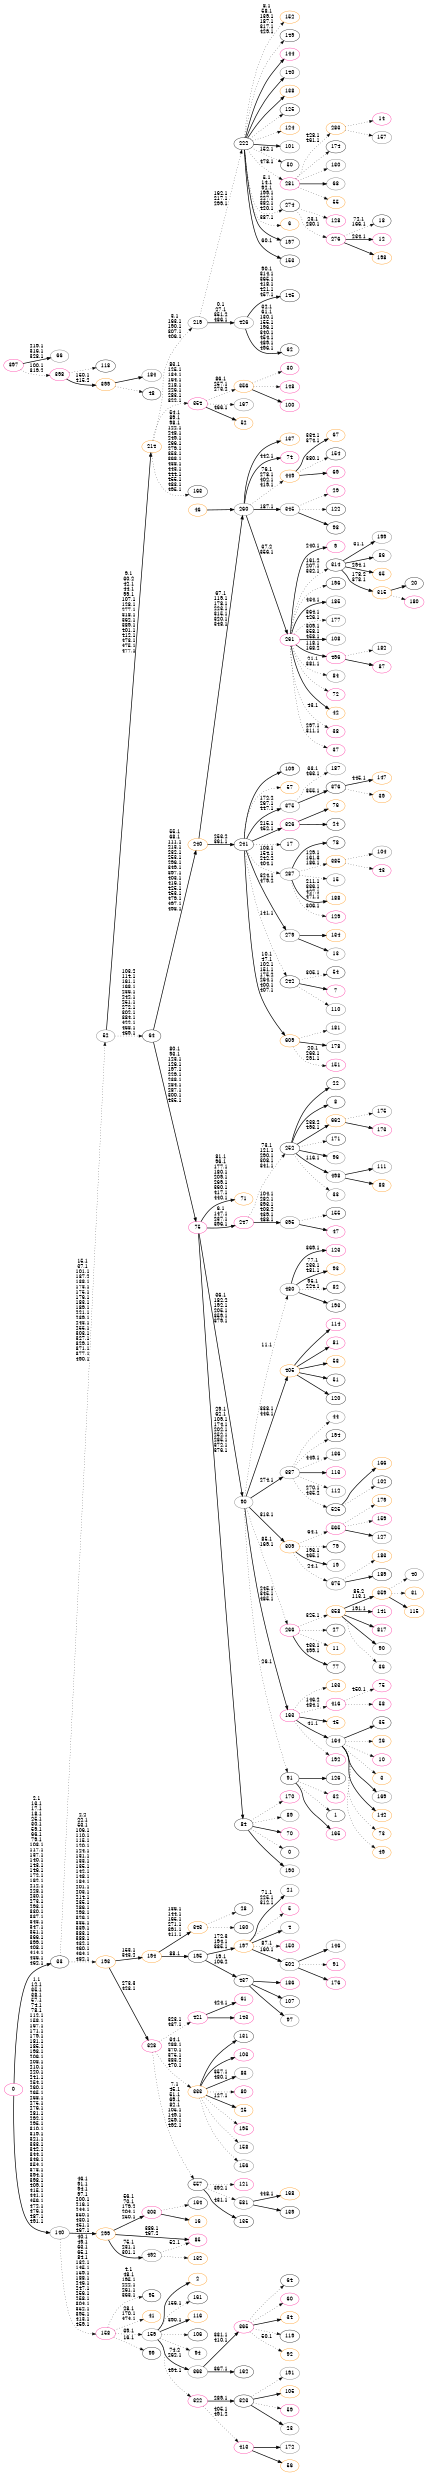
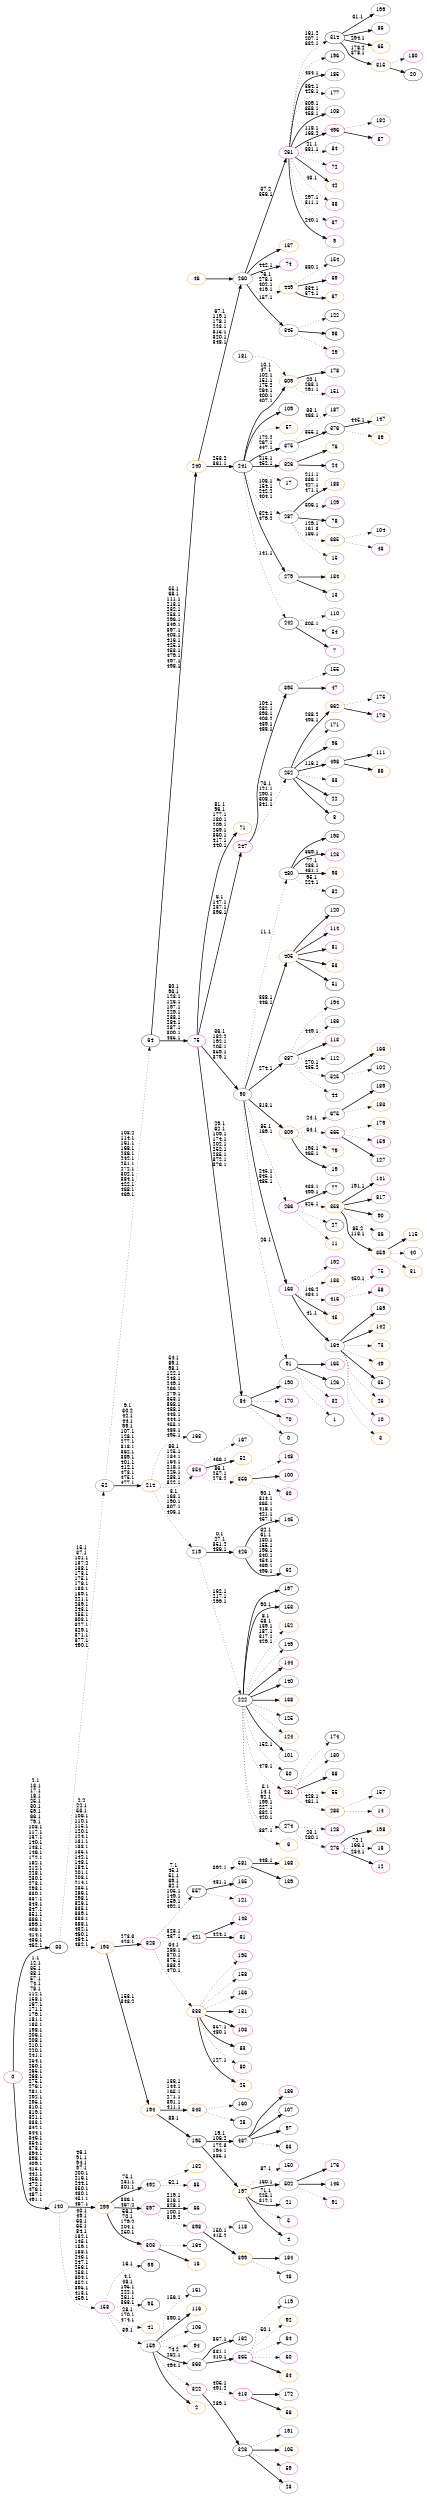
edge "222" -> "153": label "60,1" -> "90,1"
edge "260" -> "345": label "187,1" -> "157,1"
edge "609" -> "181": reversed
node "79": color black -> darkorange
node "89": removed
node "131": color black -> gray40
node "63": added
edge "299" -> "85": now "299" -> "397"
